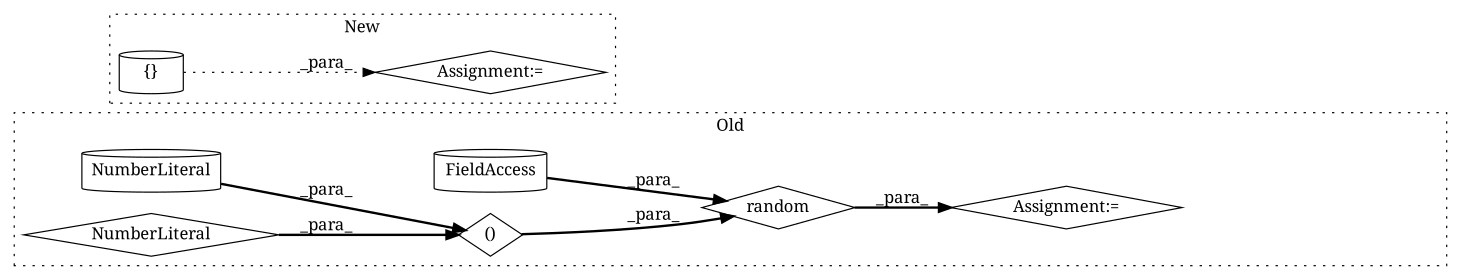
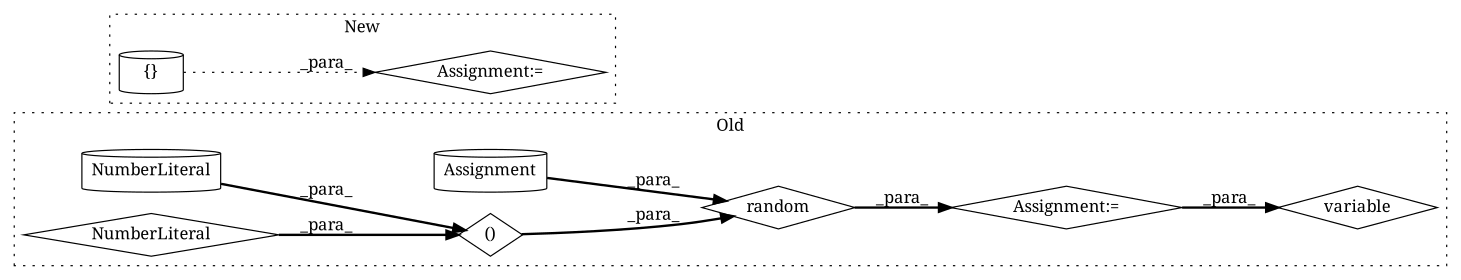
node "FieldAccess": label "FieldAccess" -> "Assignment"
node "variable": added
